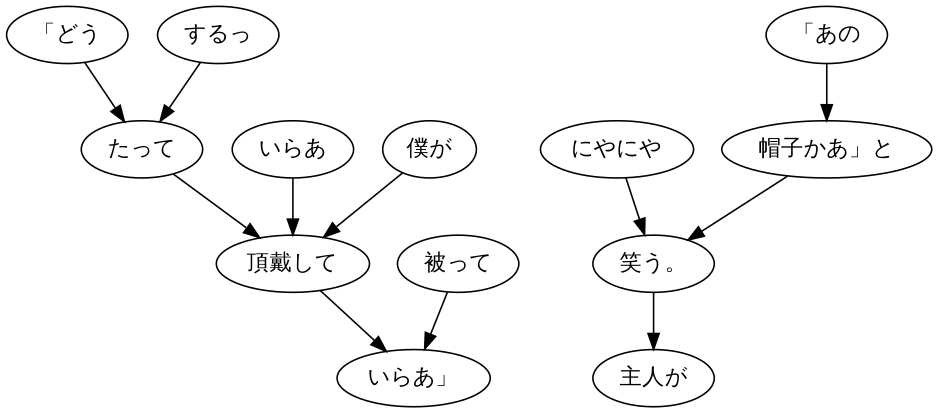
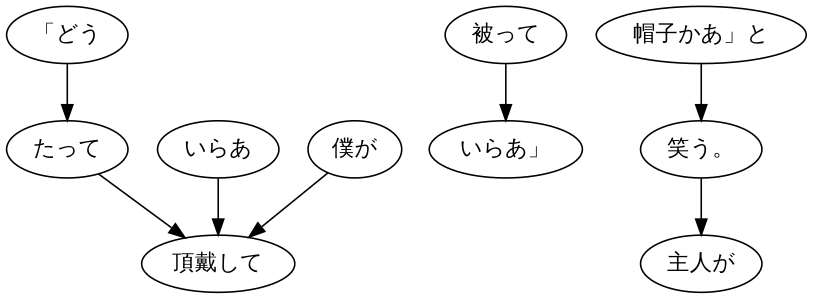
node "するっ": removed
node "「あの": removed
node "にやにや": removed
edge "頂戴して" -> "いらあ」": removed
